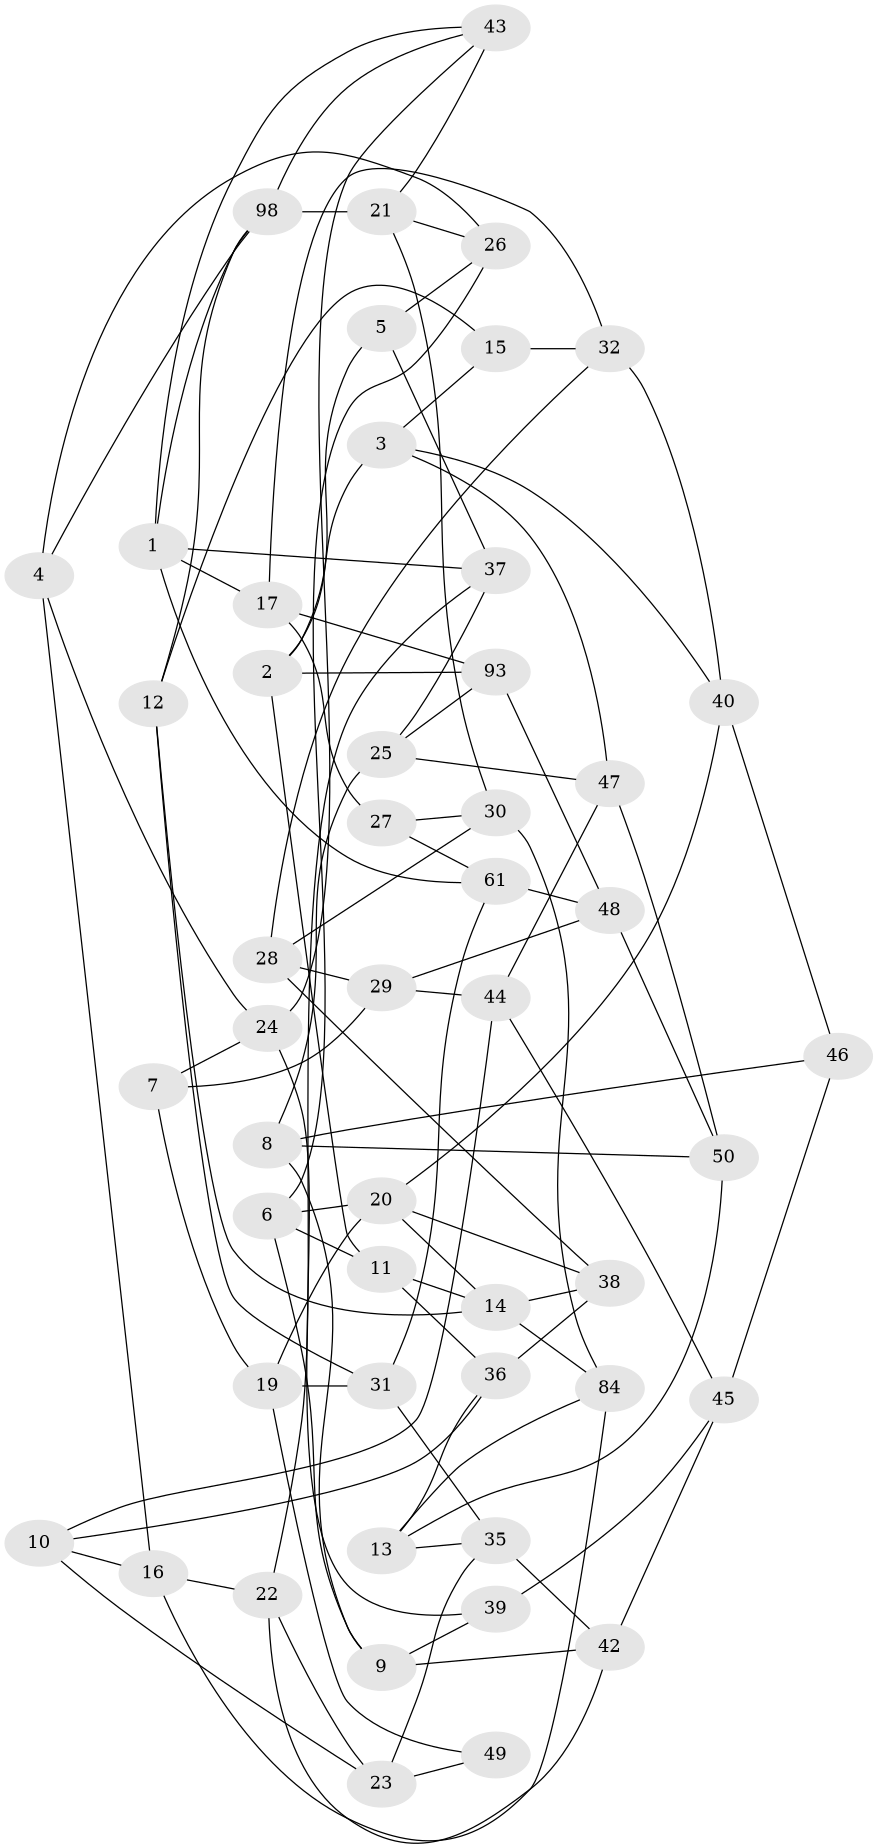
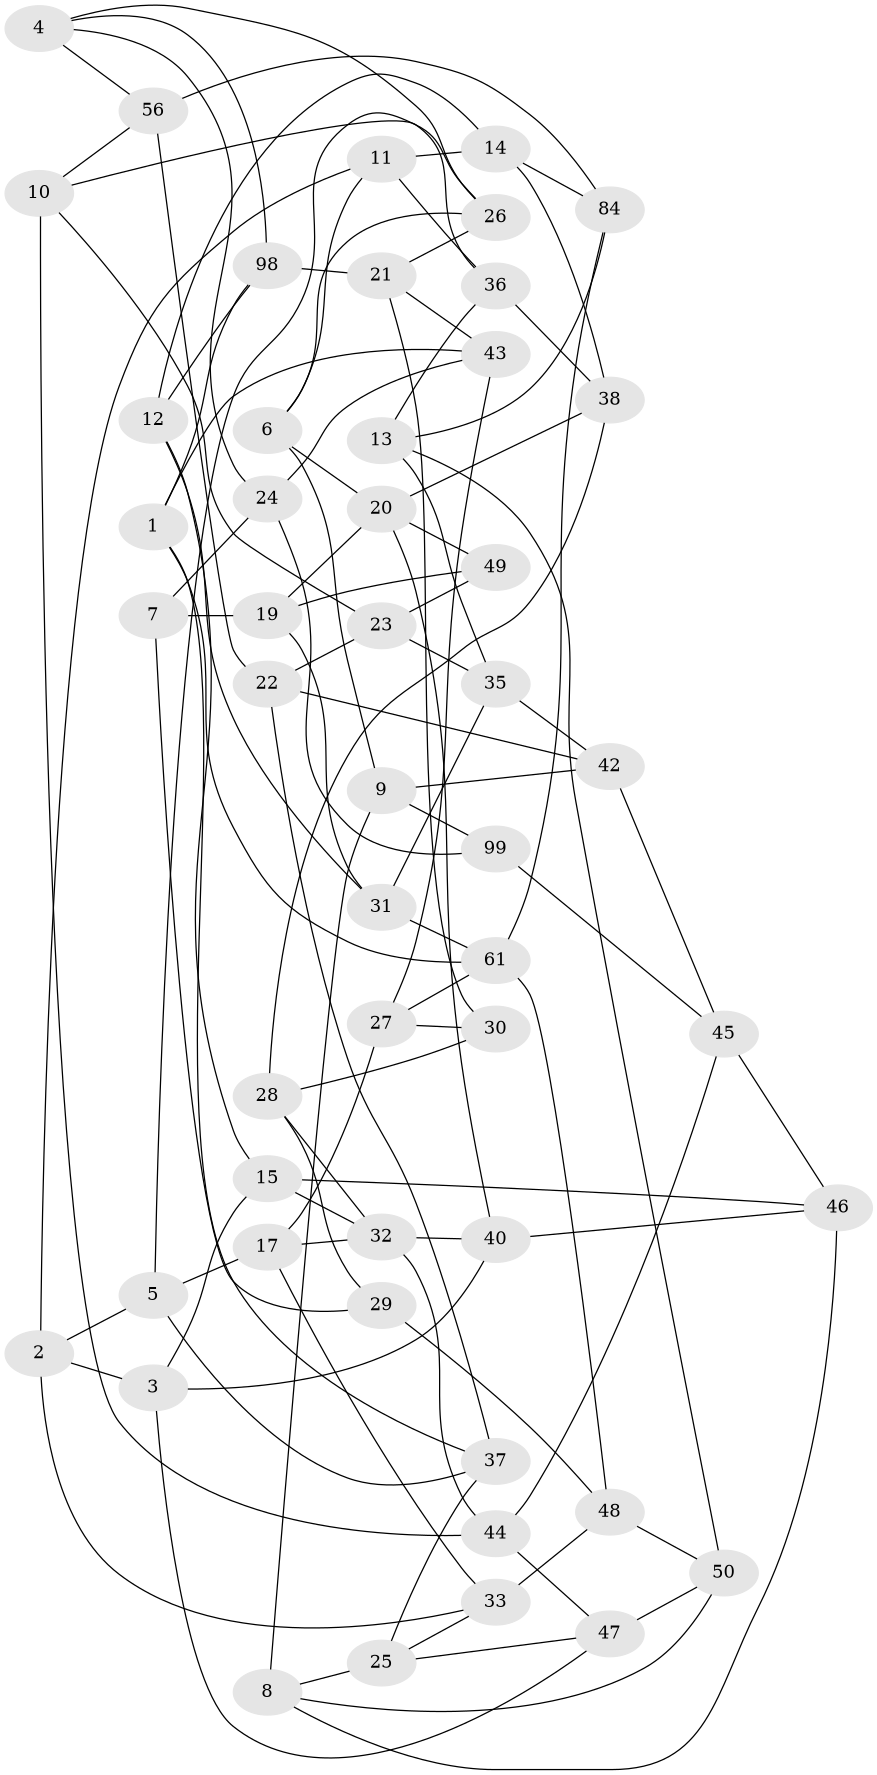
edge "43" -- "98": now "43" -- "27"
edge "1" -- "17": now "5" -- "17"
node "93": label "93" -> "33"
edge "29" -- "44": now "32" -- "44"
edge "30" -- "84": now "61" -- "84"
edge "15" -- "46": added
edge "20" -- "14": now "20" -- "49"
node "16": label "16" -> "56"
node "39": label "39" -> "99"
